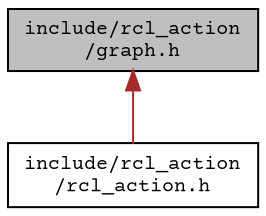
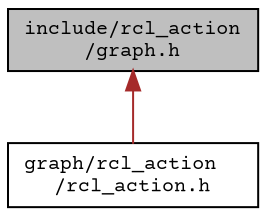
node "include/rcl_action /rcl_action.h": label "include/rcl_action /rcl_action.h" -> "graph/rcl_action /rcl_action.h"
